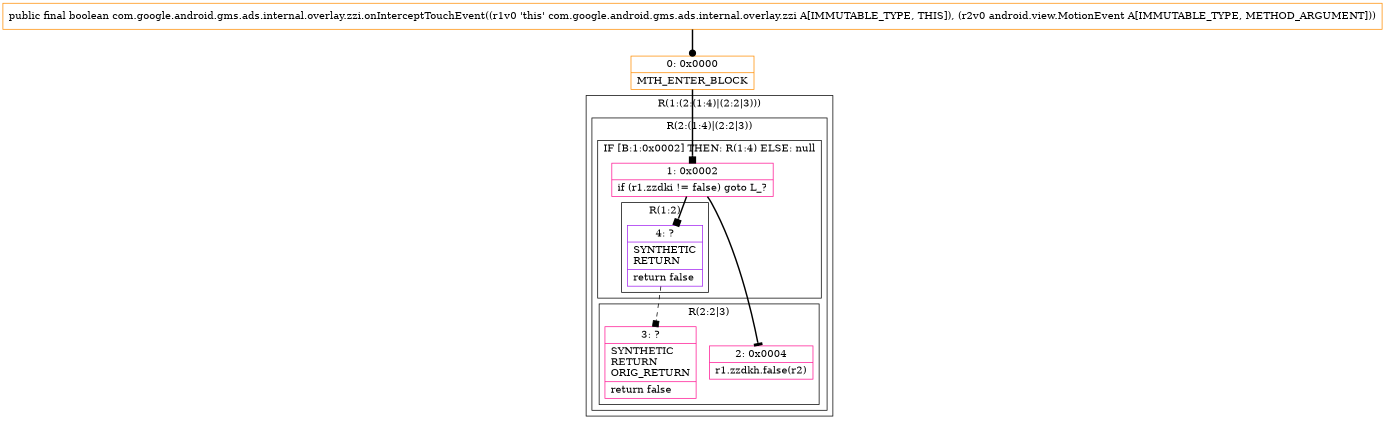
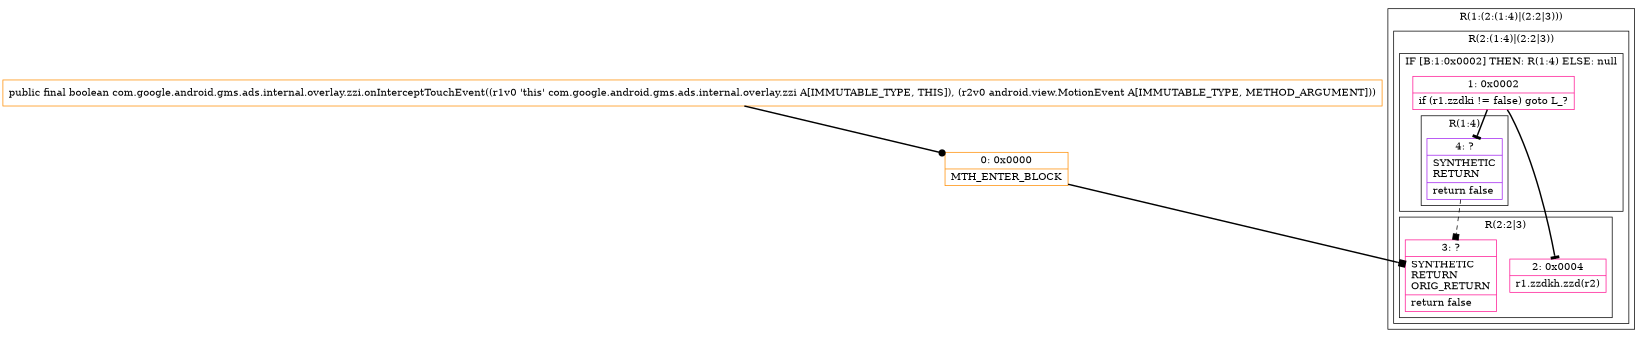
edge "0: 0x0000" -> "1: 0x0002": now "0: 0x0000" -> "3: ?"
edge "1: 0x0002" -> "4: ?": arrowhead box -> tee
cluster "R(1:2)": label "R(1:2)" -> "R(1:4)"
node "2: 0x0004": text "r1.zzdkh.false(r2)" -> "r1.zzdkh.zzd(r2)"
